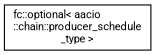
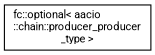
node "fc::optional< aacio ::chain::producer_schedule _type >": label "fc::optional< aacio ::chain::producer_schedule _type >" -> "fc::optional< aacio ::chain::producer_producer _type >"
